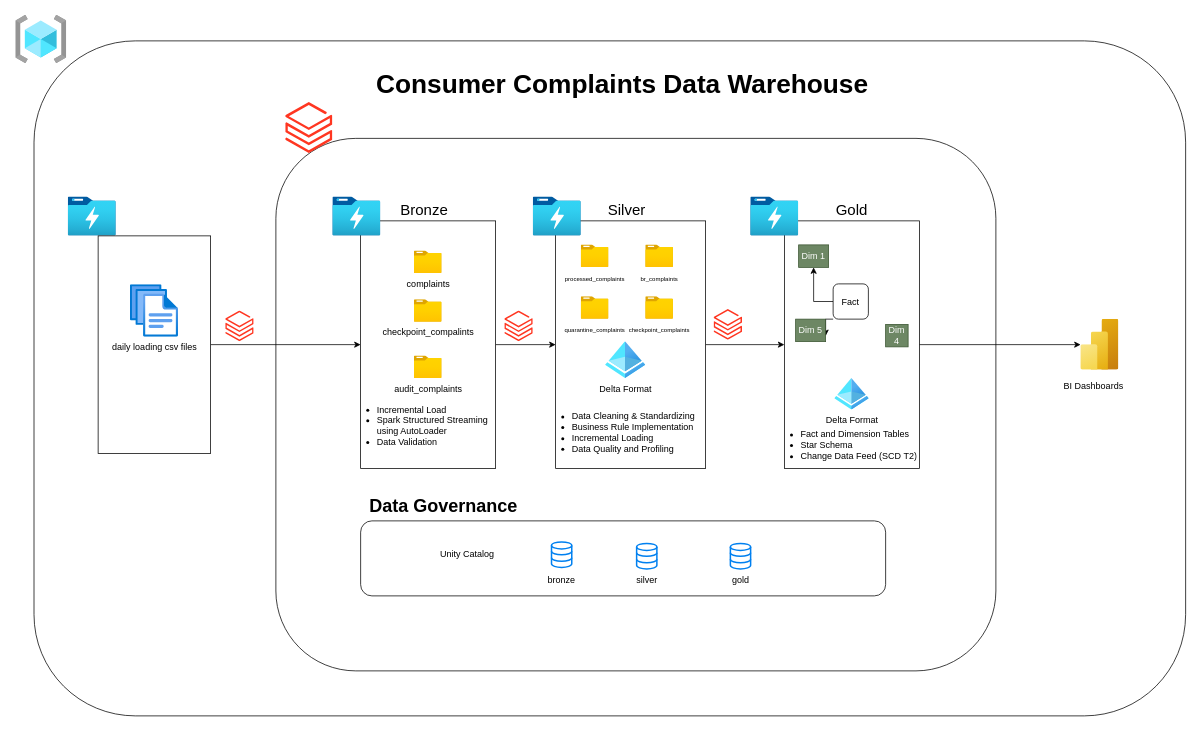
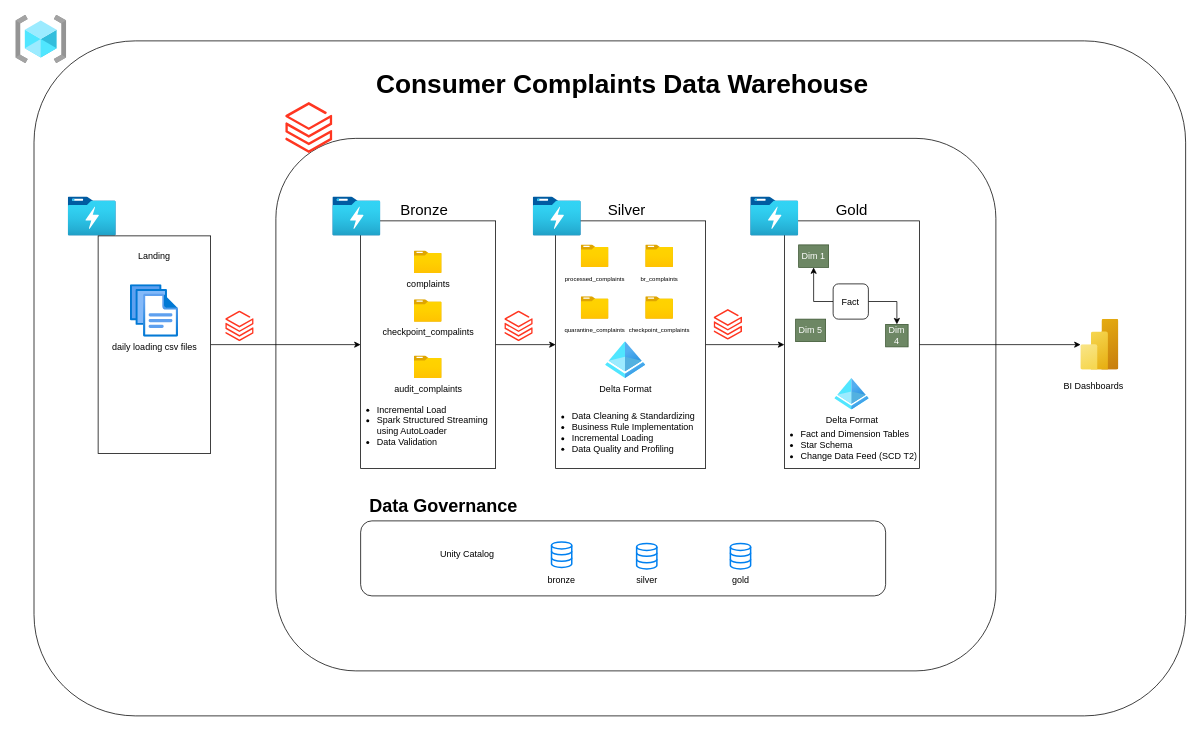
node "Landing": added
edge "Fact" -> "Dim 4": added
edge "Fact" -> "Dim 5": removed
